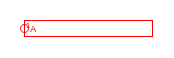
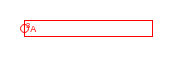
node "1A": label "1A" -> "3A"
